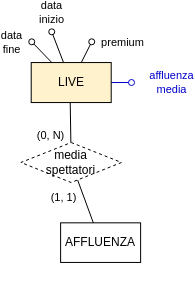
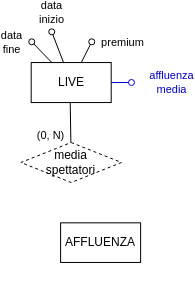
node "LIVE": fillcolor #fff2cc -> #ffffff
edge "media spettatori" -- "AFFLUENZA": removed, label "(1, 1)"
